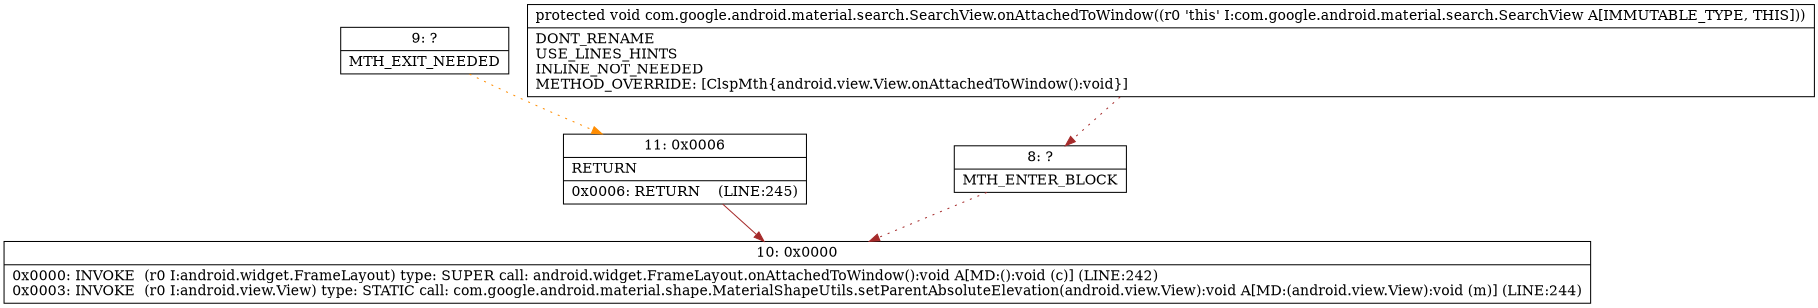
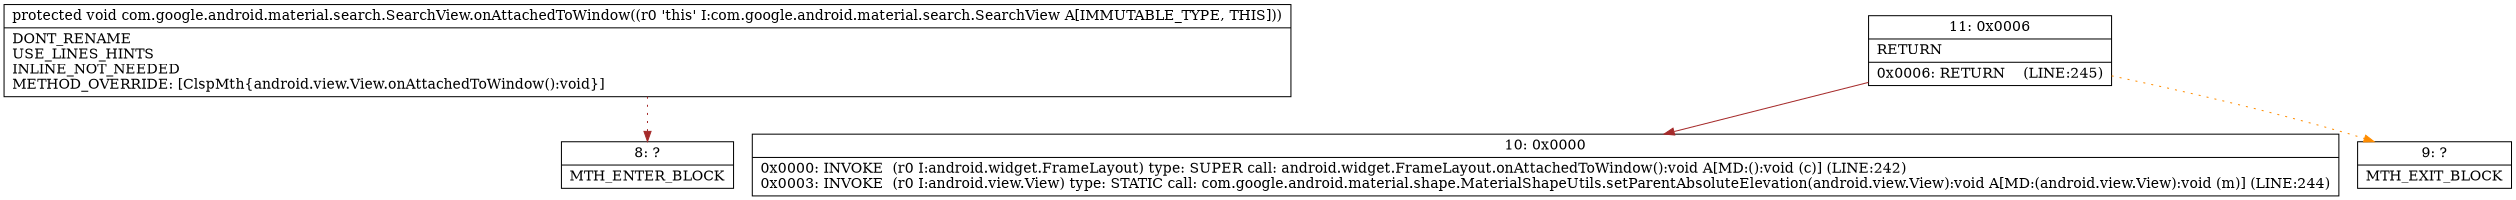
node "9: ?": text "MTH_EXIT_NEEDED" -> "MTH_EXIT_BLOCK"
edge "9: ?" -> "11: 0x0006": reversed
edge "8: ?" -> "10: 0x0000": removed
